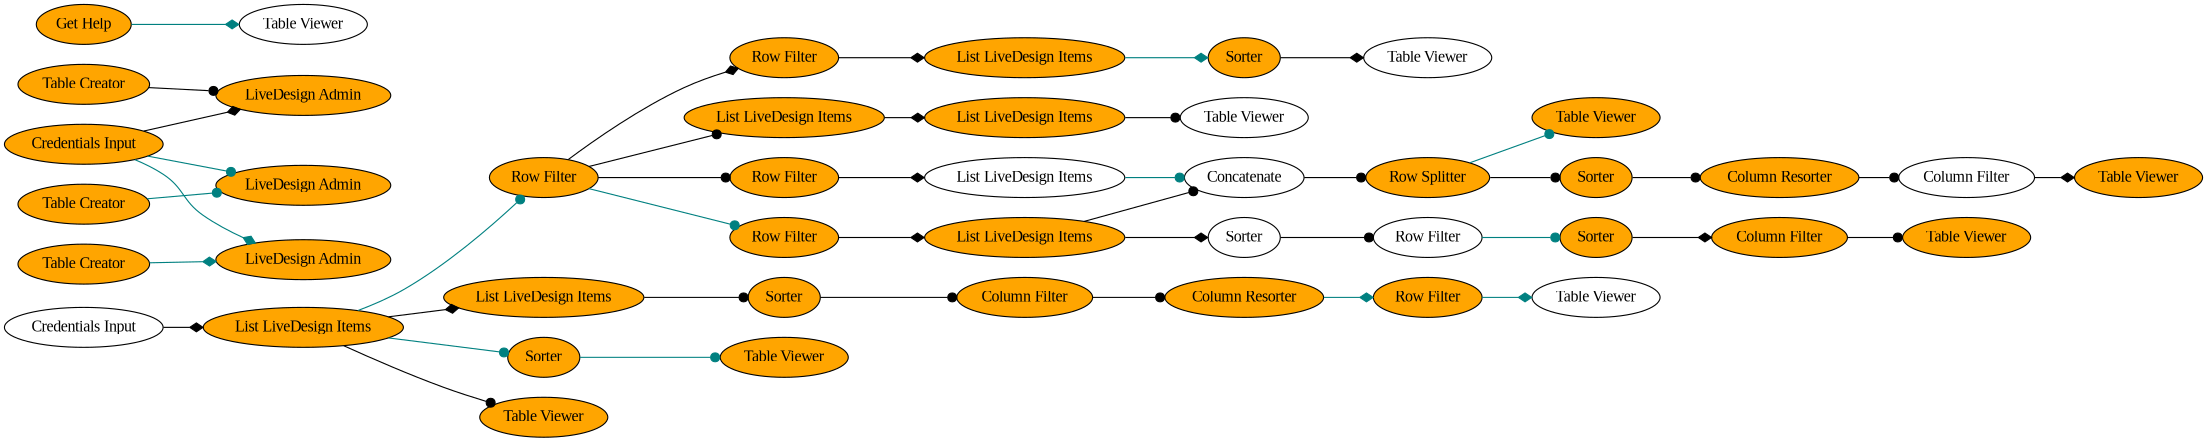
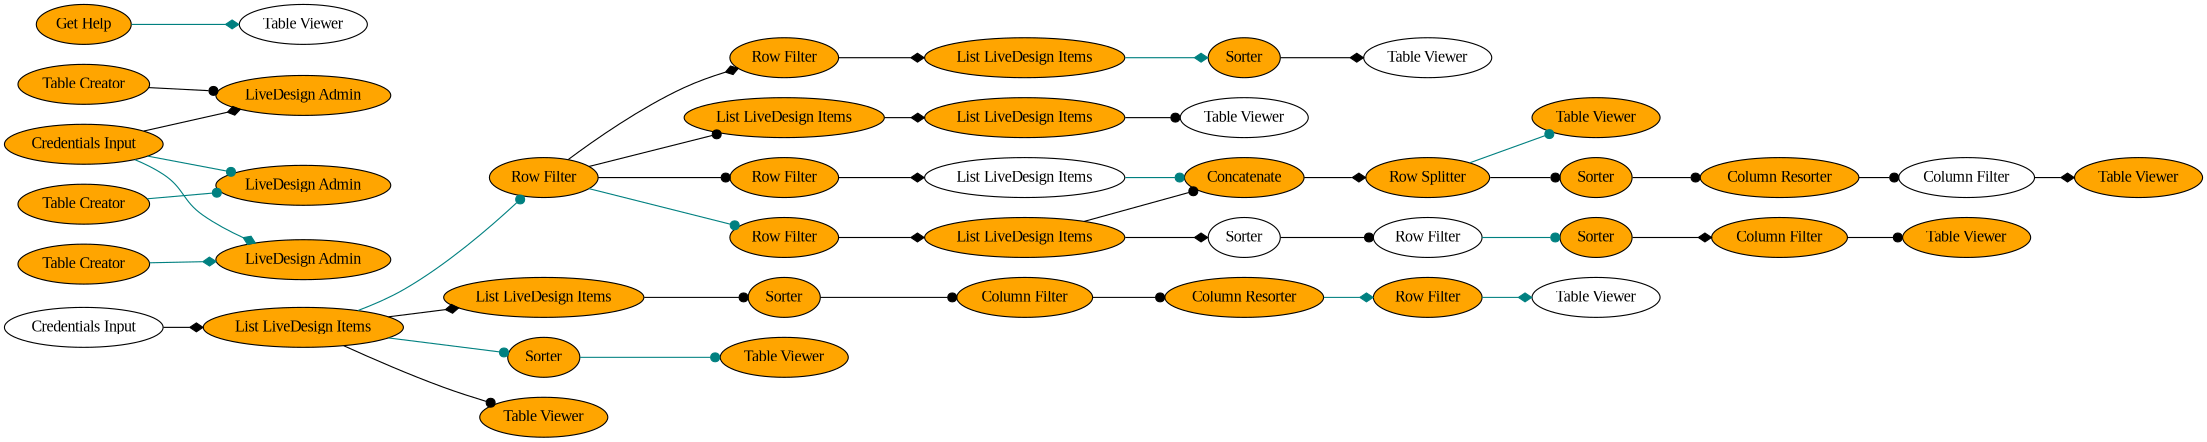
node "Concatenate": fillcolor white -> orange
edge "Concatenate" -> "Row Splitter": arrowhead dot -> diamond
